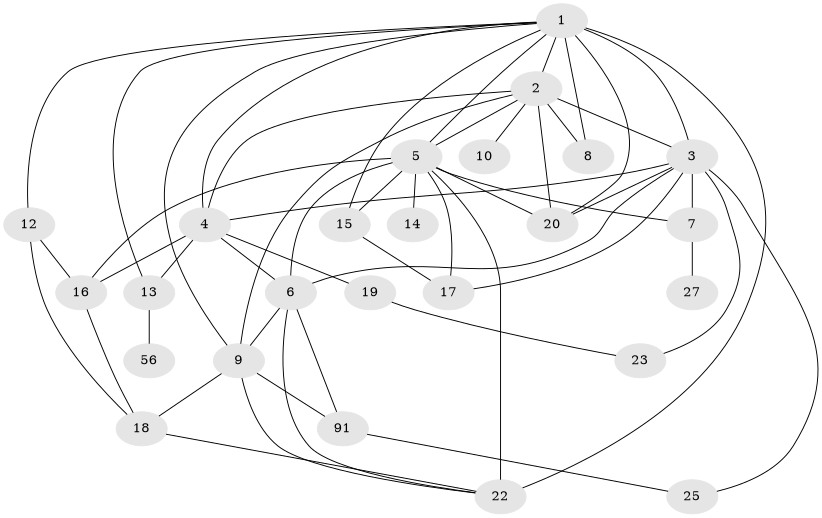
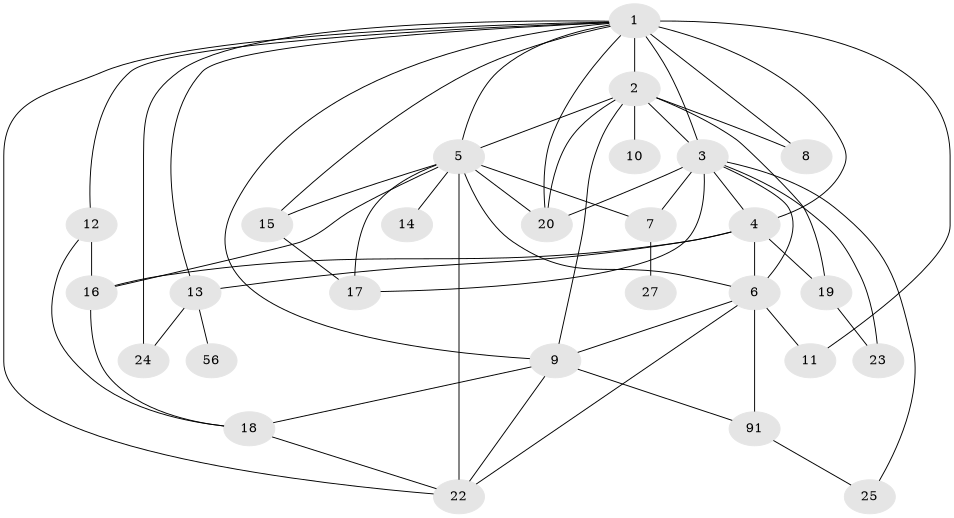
edge "2" -- "4": now "2" -- "19"
node "24": added
node "11": added
